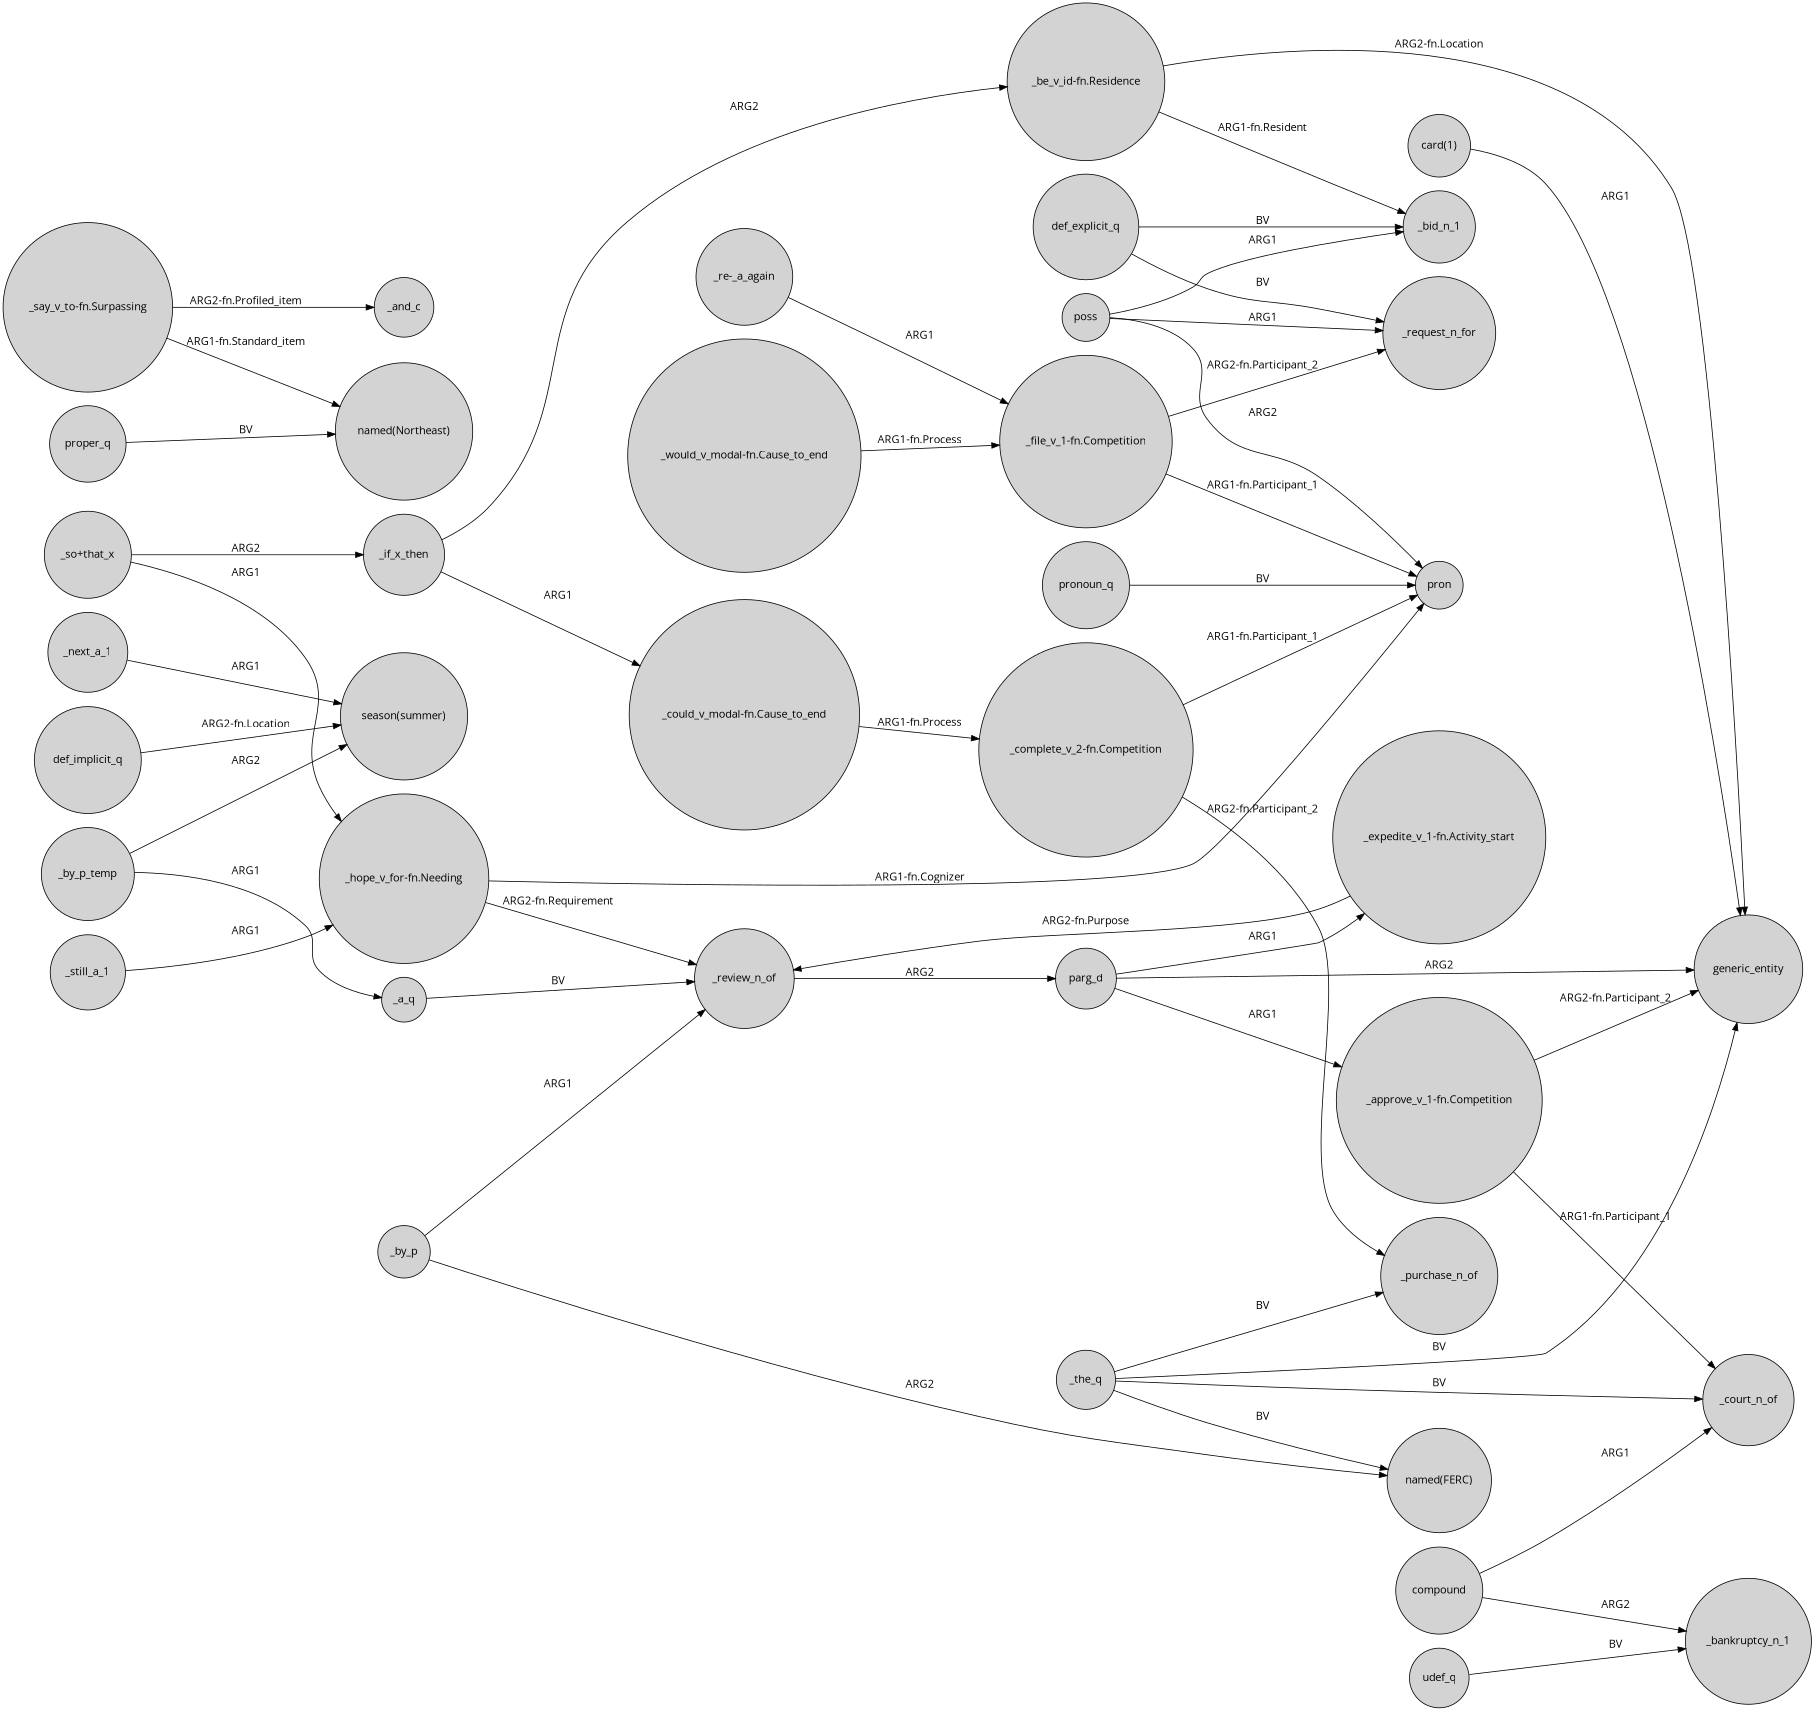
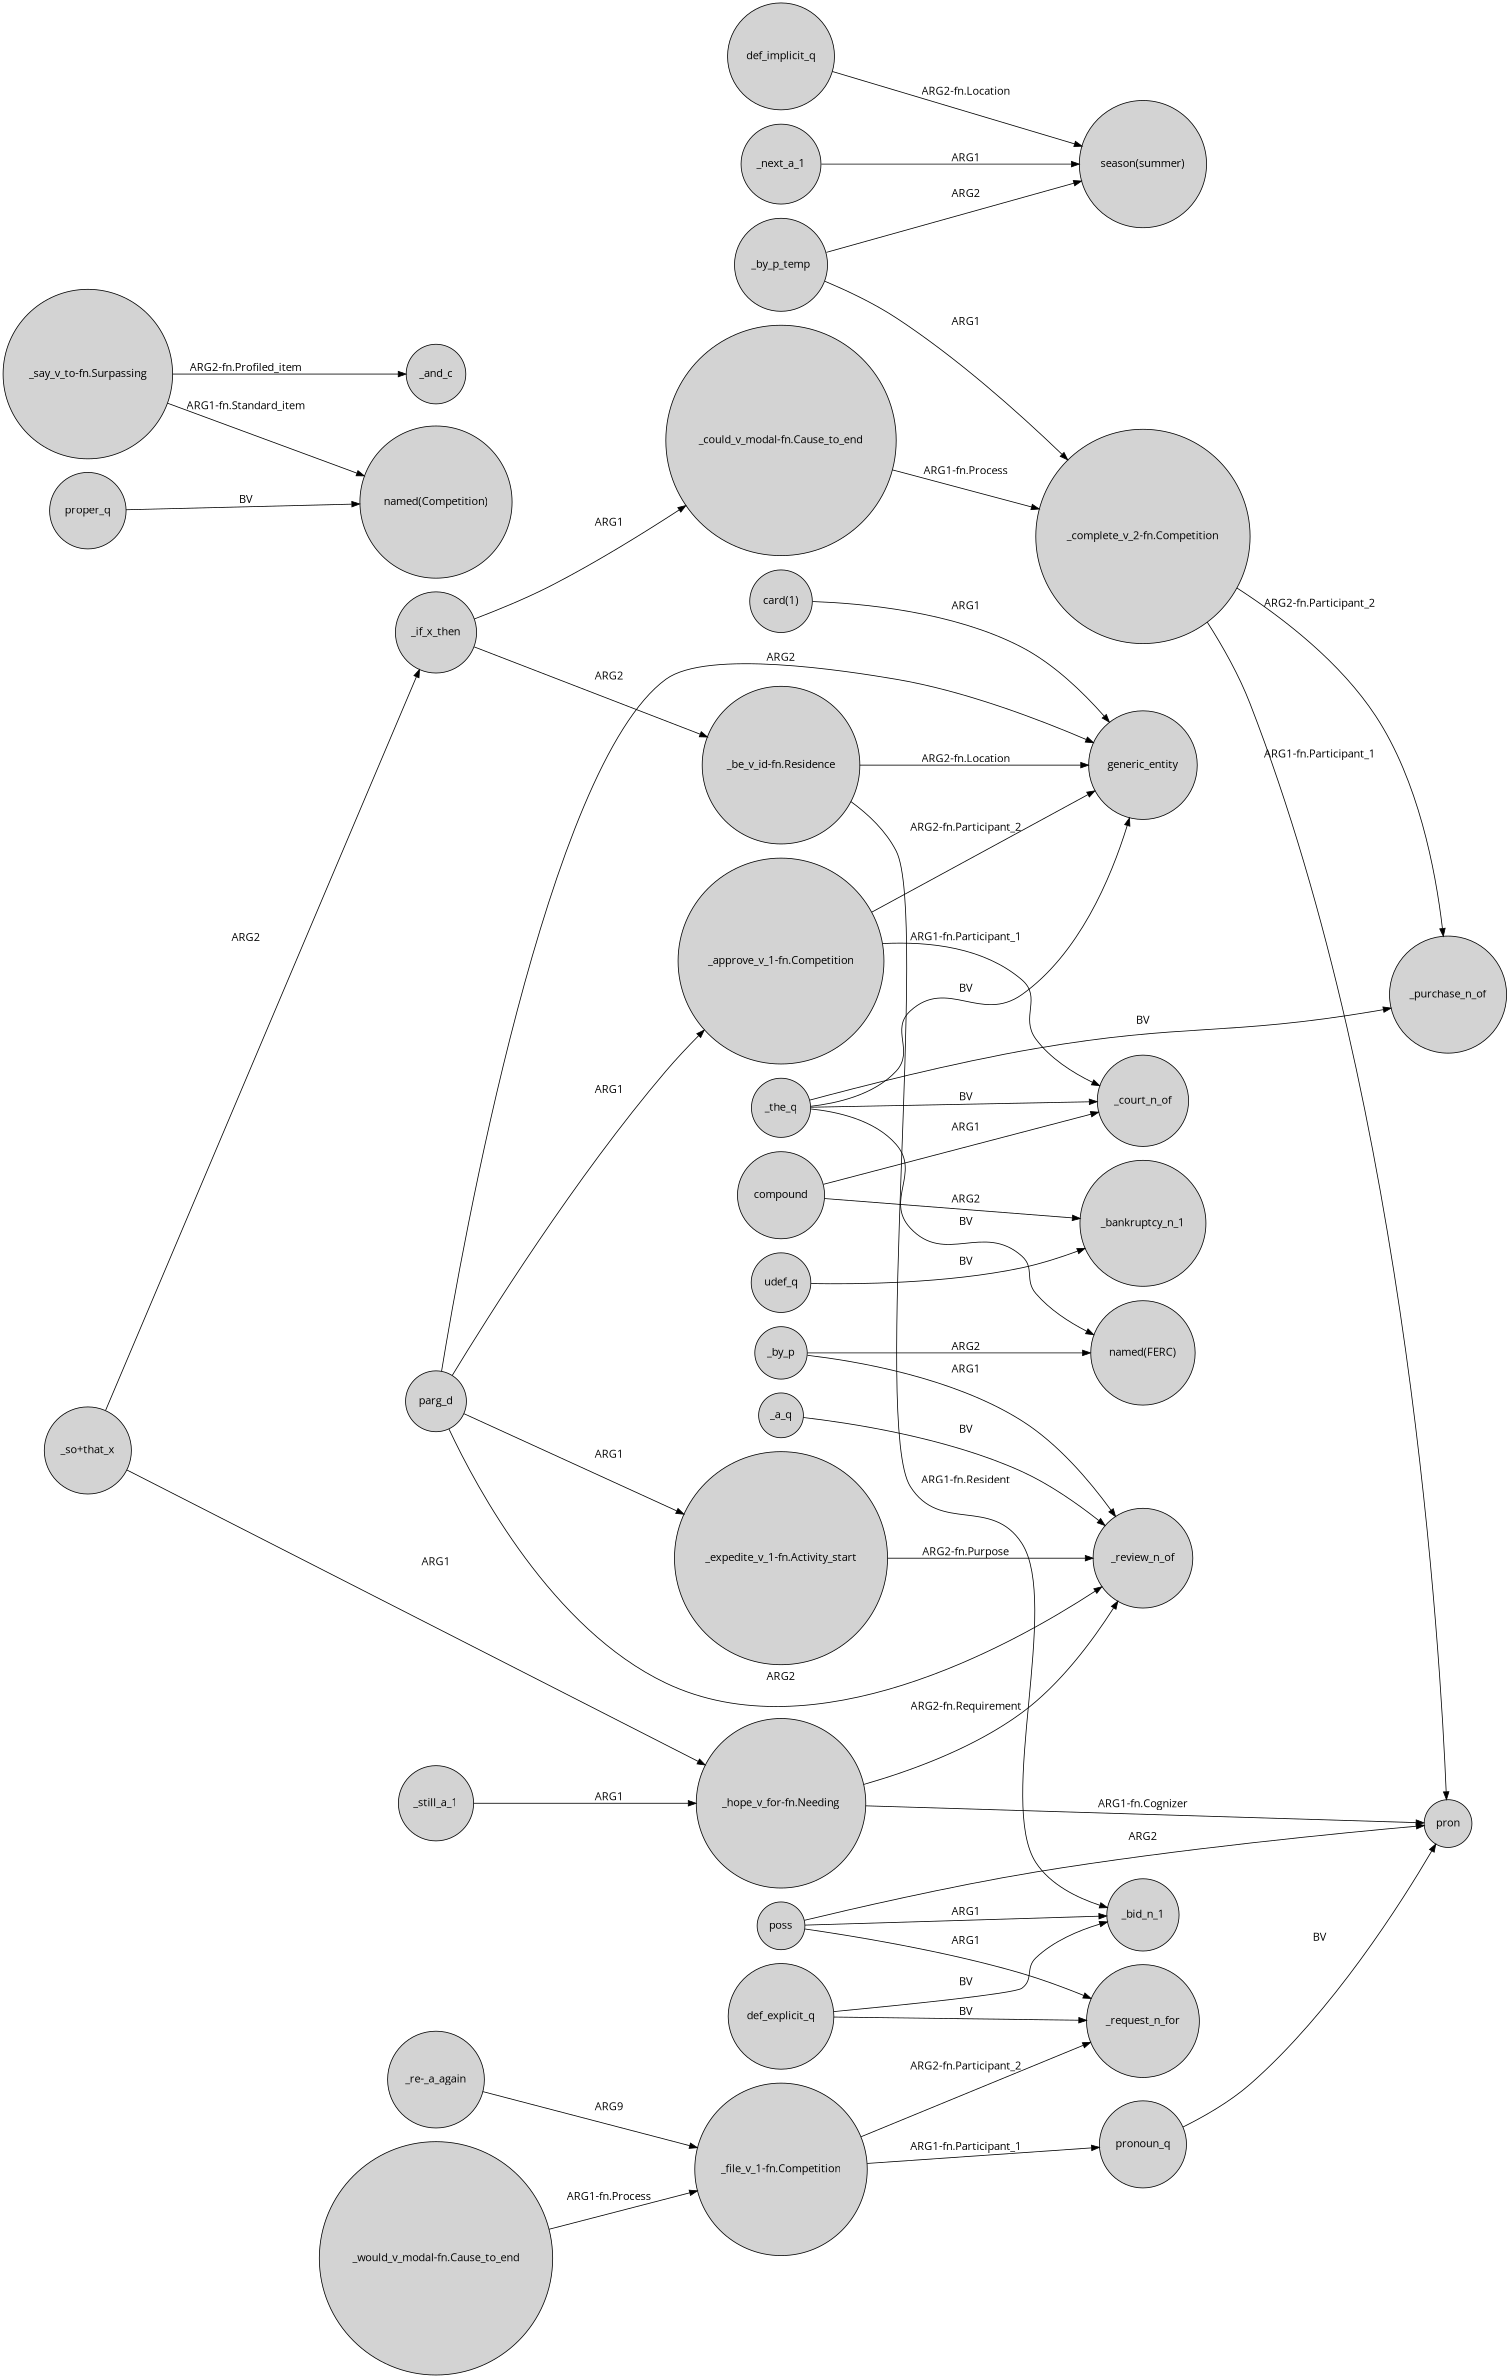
edge "_re-_a_again" -> "_file_v_1-fn.Competition": label "ARG1" -> "ARG9"
node "named(Northeast)": label "named(Northeast)" -> "named(Competition)"
edge "_file_v_1-fn.Competition" -> "pron": now "_file_v_1-fn.Competition" -> "pronoun_q"
edge "_by_p_temp" -> "_a_q": now "_by_p_temp" -> "_complete_v_2-fn.Competition"
edge "_review_n_of" -> "parg_d": reversed
